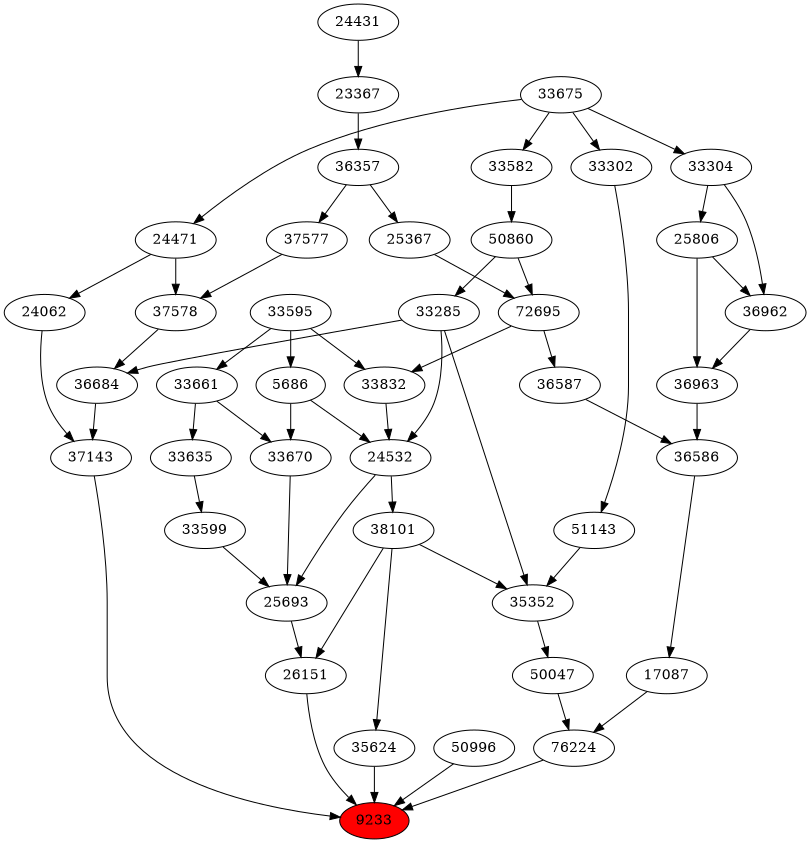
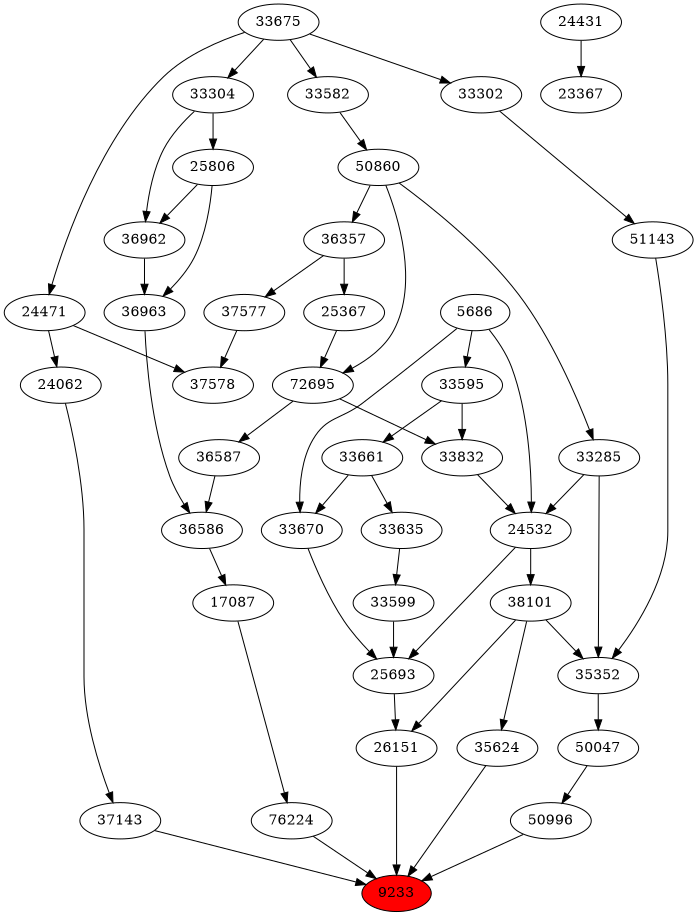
edge "23367" -> "36357": now "50860" -> "36357"
edge "33595" -> "5686": reversed
node "36684": removed
edge "50047" -> "76224": now "50047" -> "50996"
